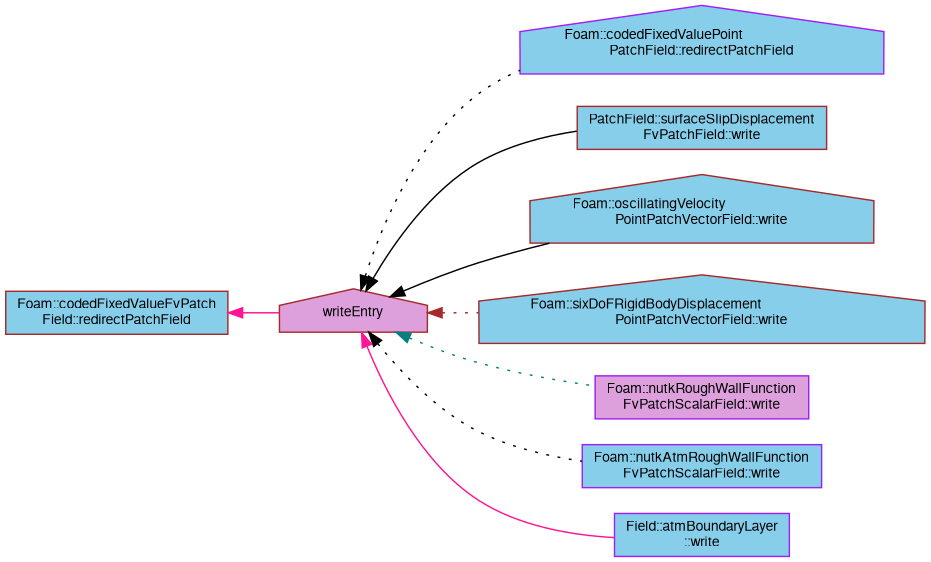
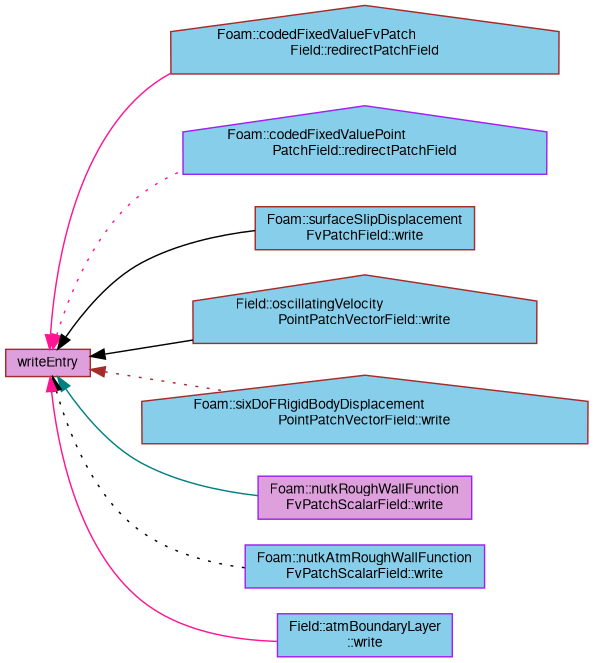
node "PatchField::surfaceSlipDisplacement FvPatchField::write": label "PatchField::surfaceSlipDisplacement FvPatchField::write" -> "Foam::surfaceSlipDisplacement FvPatchField::write"
edge "Foam::codedFixedValuePoint PatchField::redirectPatchField" -> "writeEntry": color black -> deeppink
node "Foam::oscillatingVelocity PointPatchVectorField::write": label "Foam::oscillatingVelocity PointPatchVectorField::write" -> "Field::oscillatingVelocity PointPatchVectorField::write"
node "Foam::codedFixedValueFvPatch Field::redirectPatchField": shape box -> house
edge "writeEntry" -> "Foam::codedFixedValueFvPatch Field::redirectPatchField": reversed
node "writeEntry": shape house -> box
edge "Foam::nutkRoughWallFunction FvPatchScalarField::write" -> "writeEntry": style dotted -> solid
